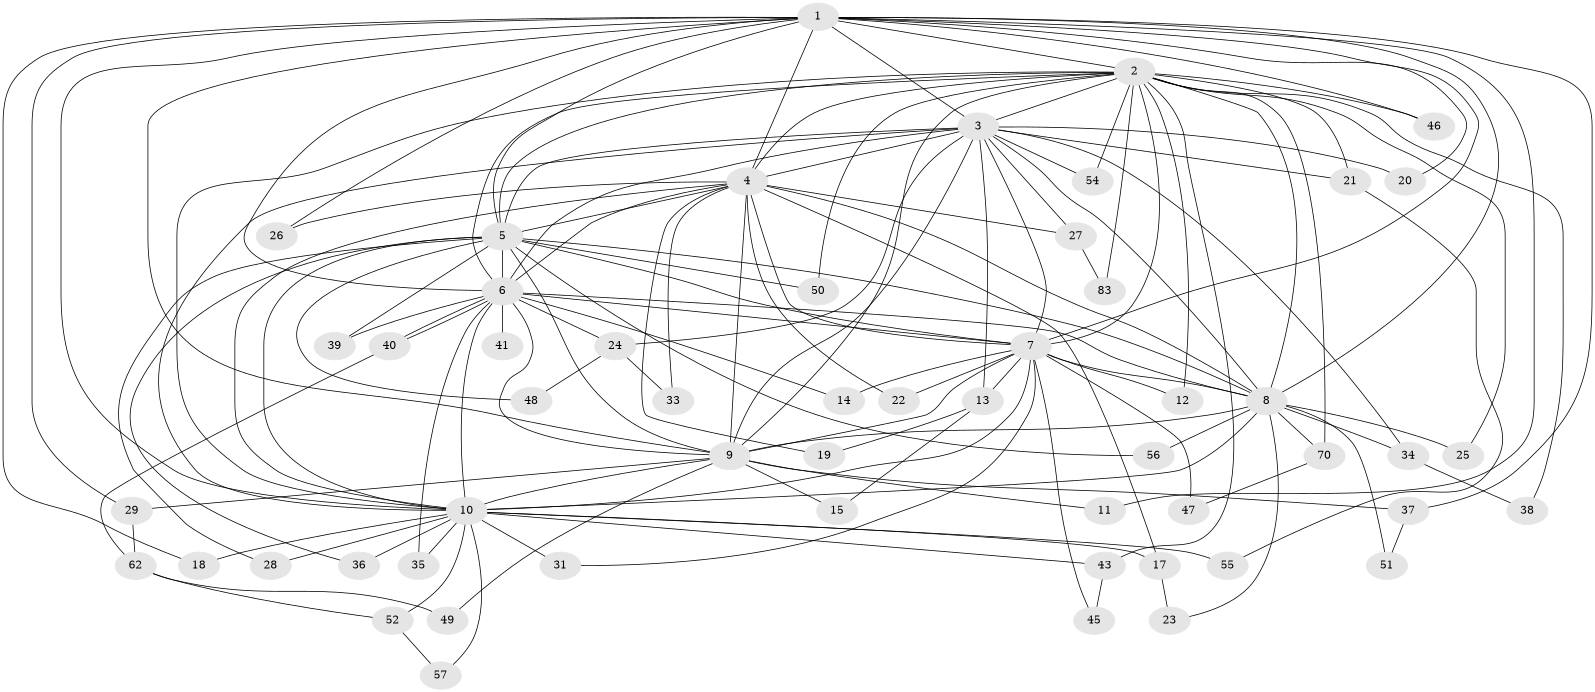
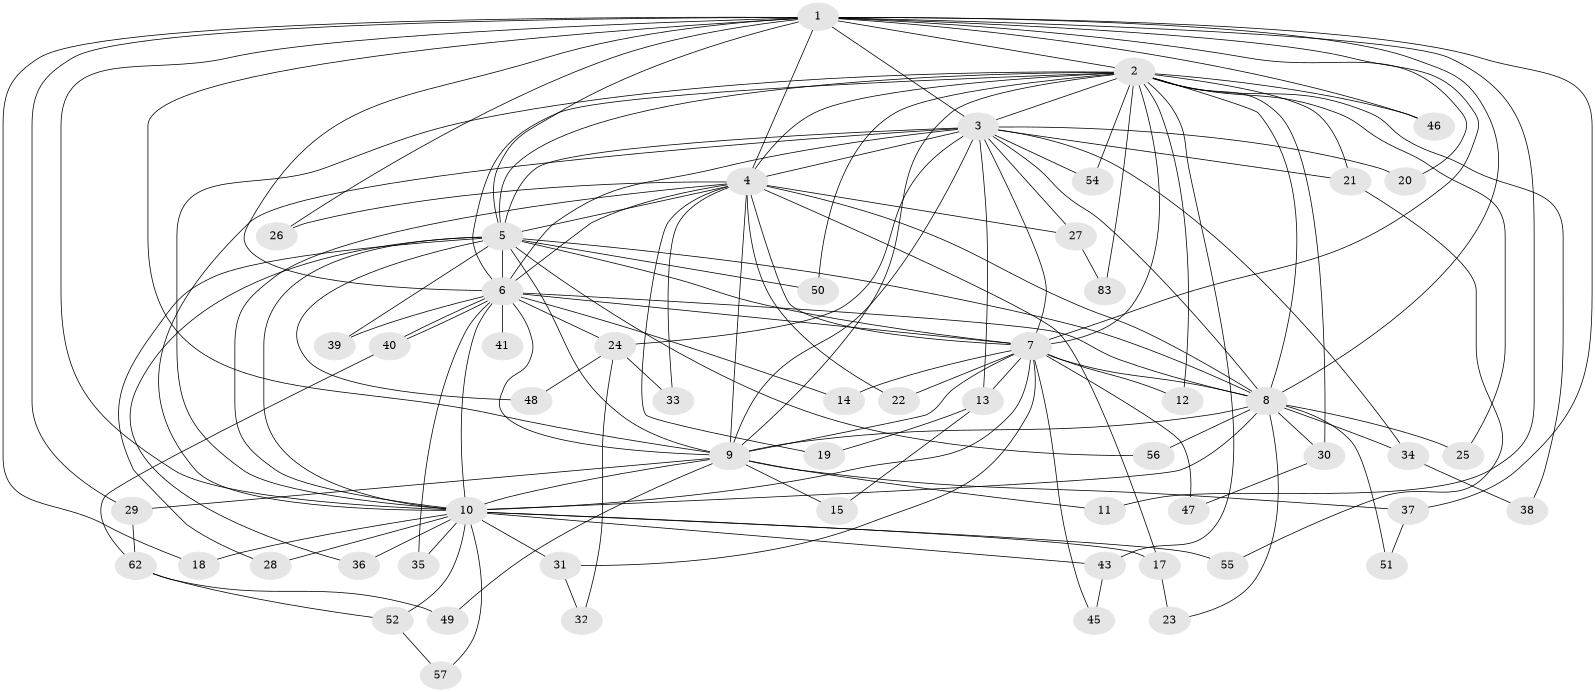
node "70": label "70" -> "30"
node "32": added
